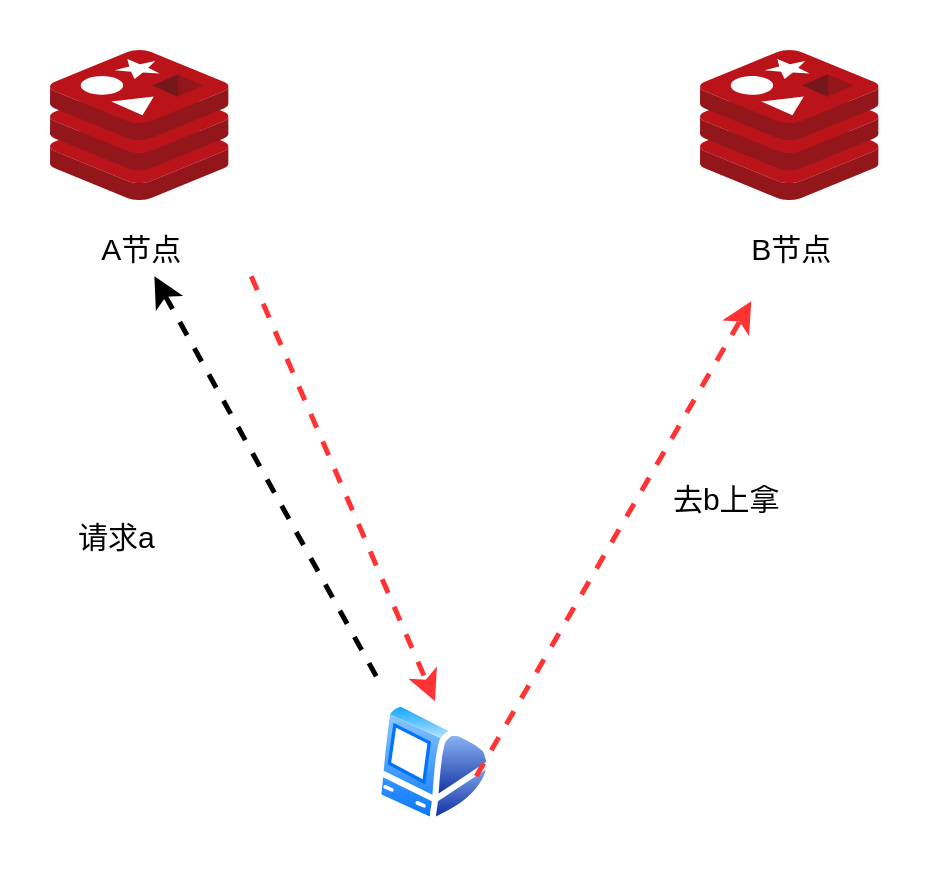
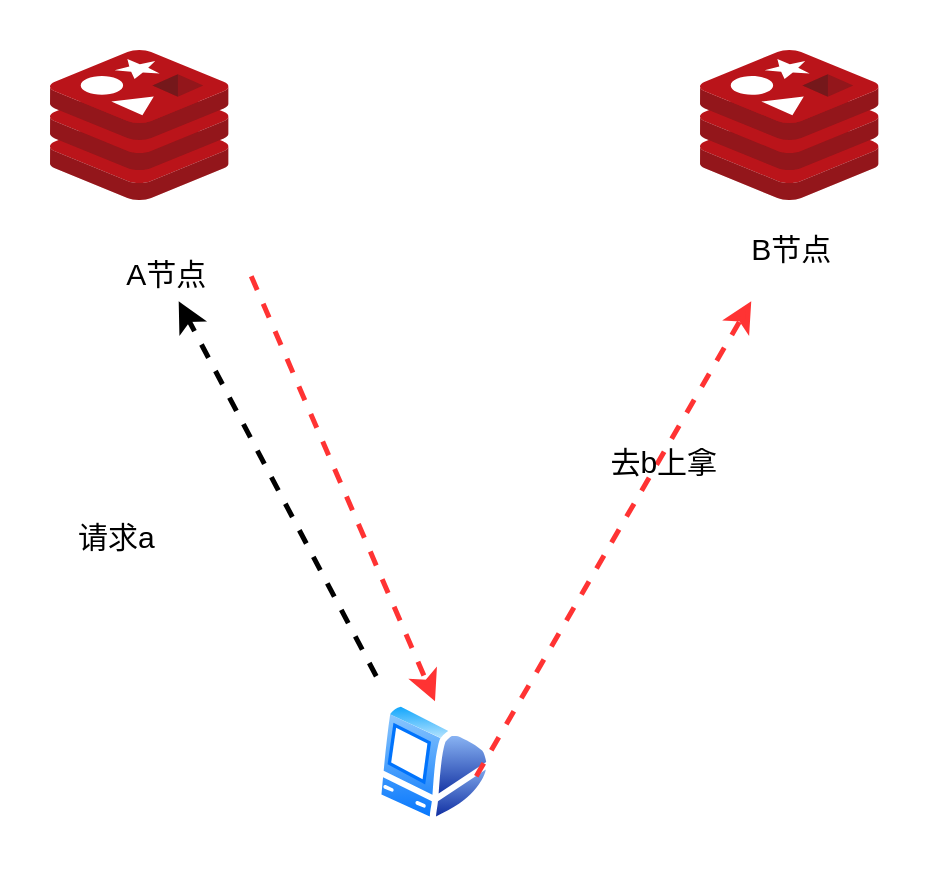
node "A节点": moved (141, 251) -> (166, 276)
node "去b上拿": moved (726, 501) -> (664, 464)
